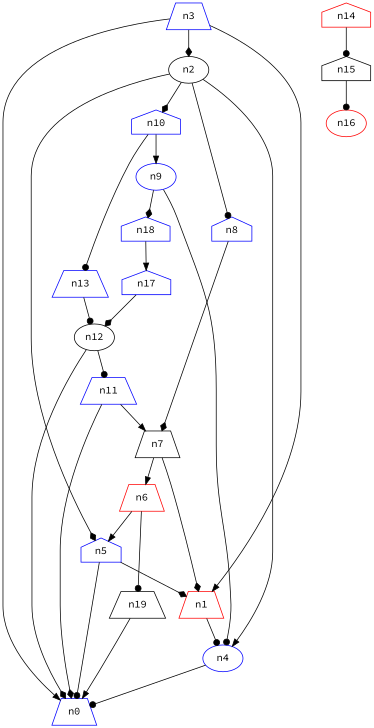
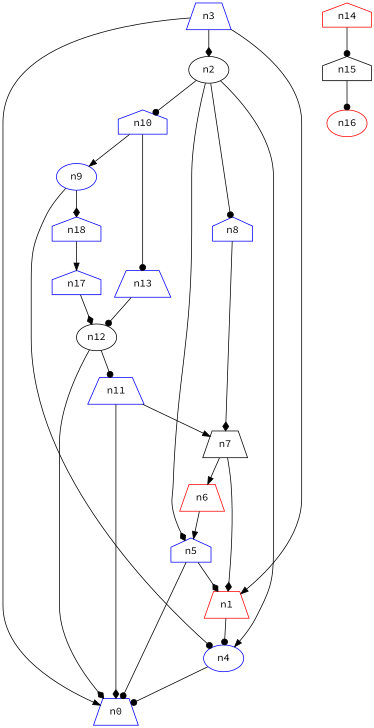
edge "n2" -> "n10": arrowhead diamond -> dot
node "n19": removed
